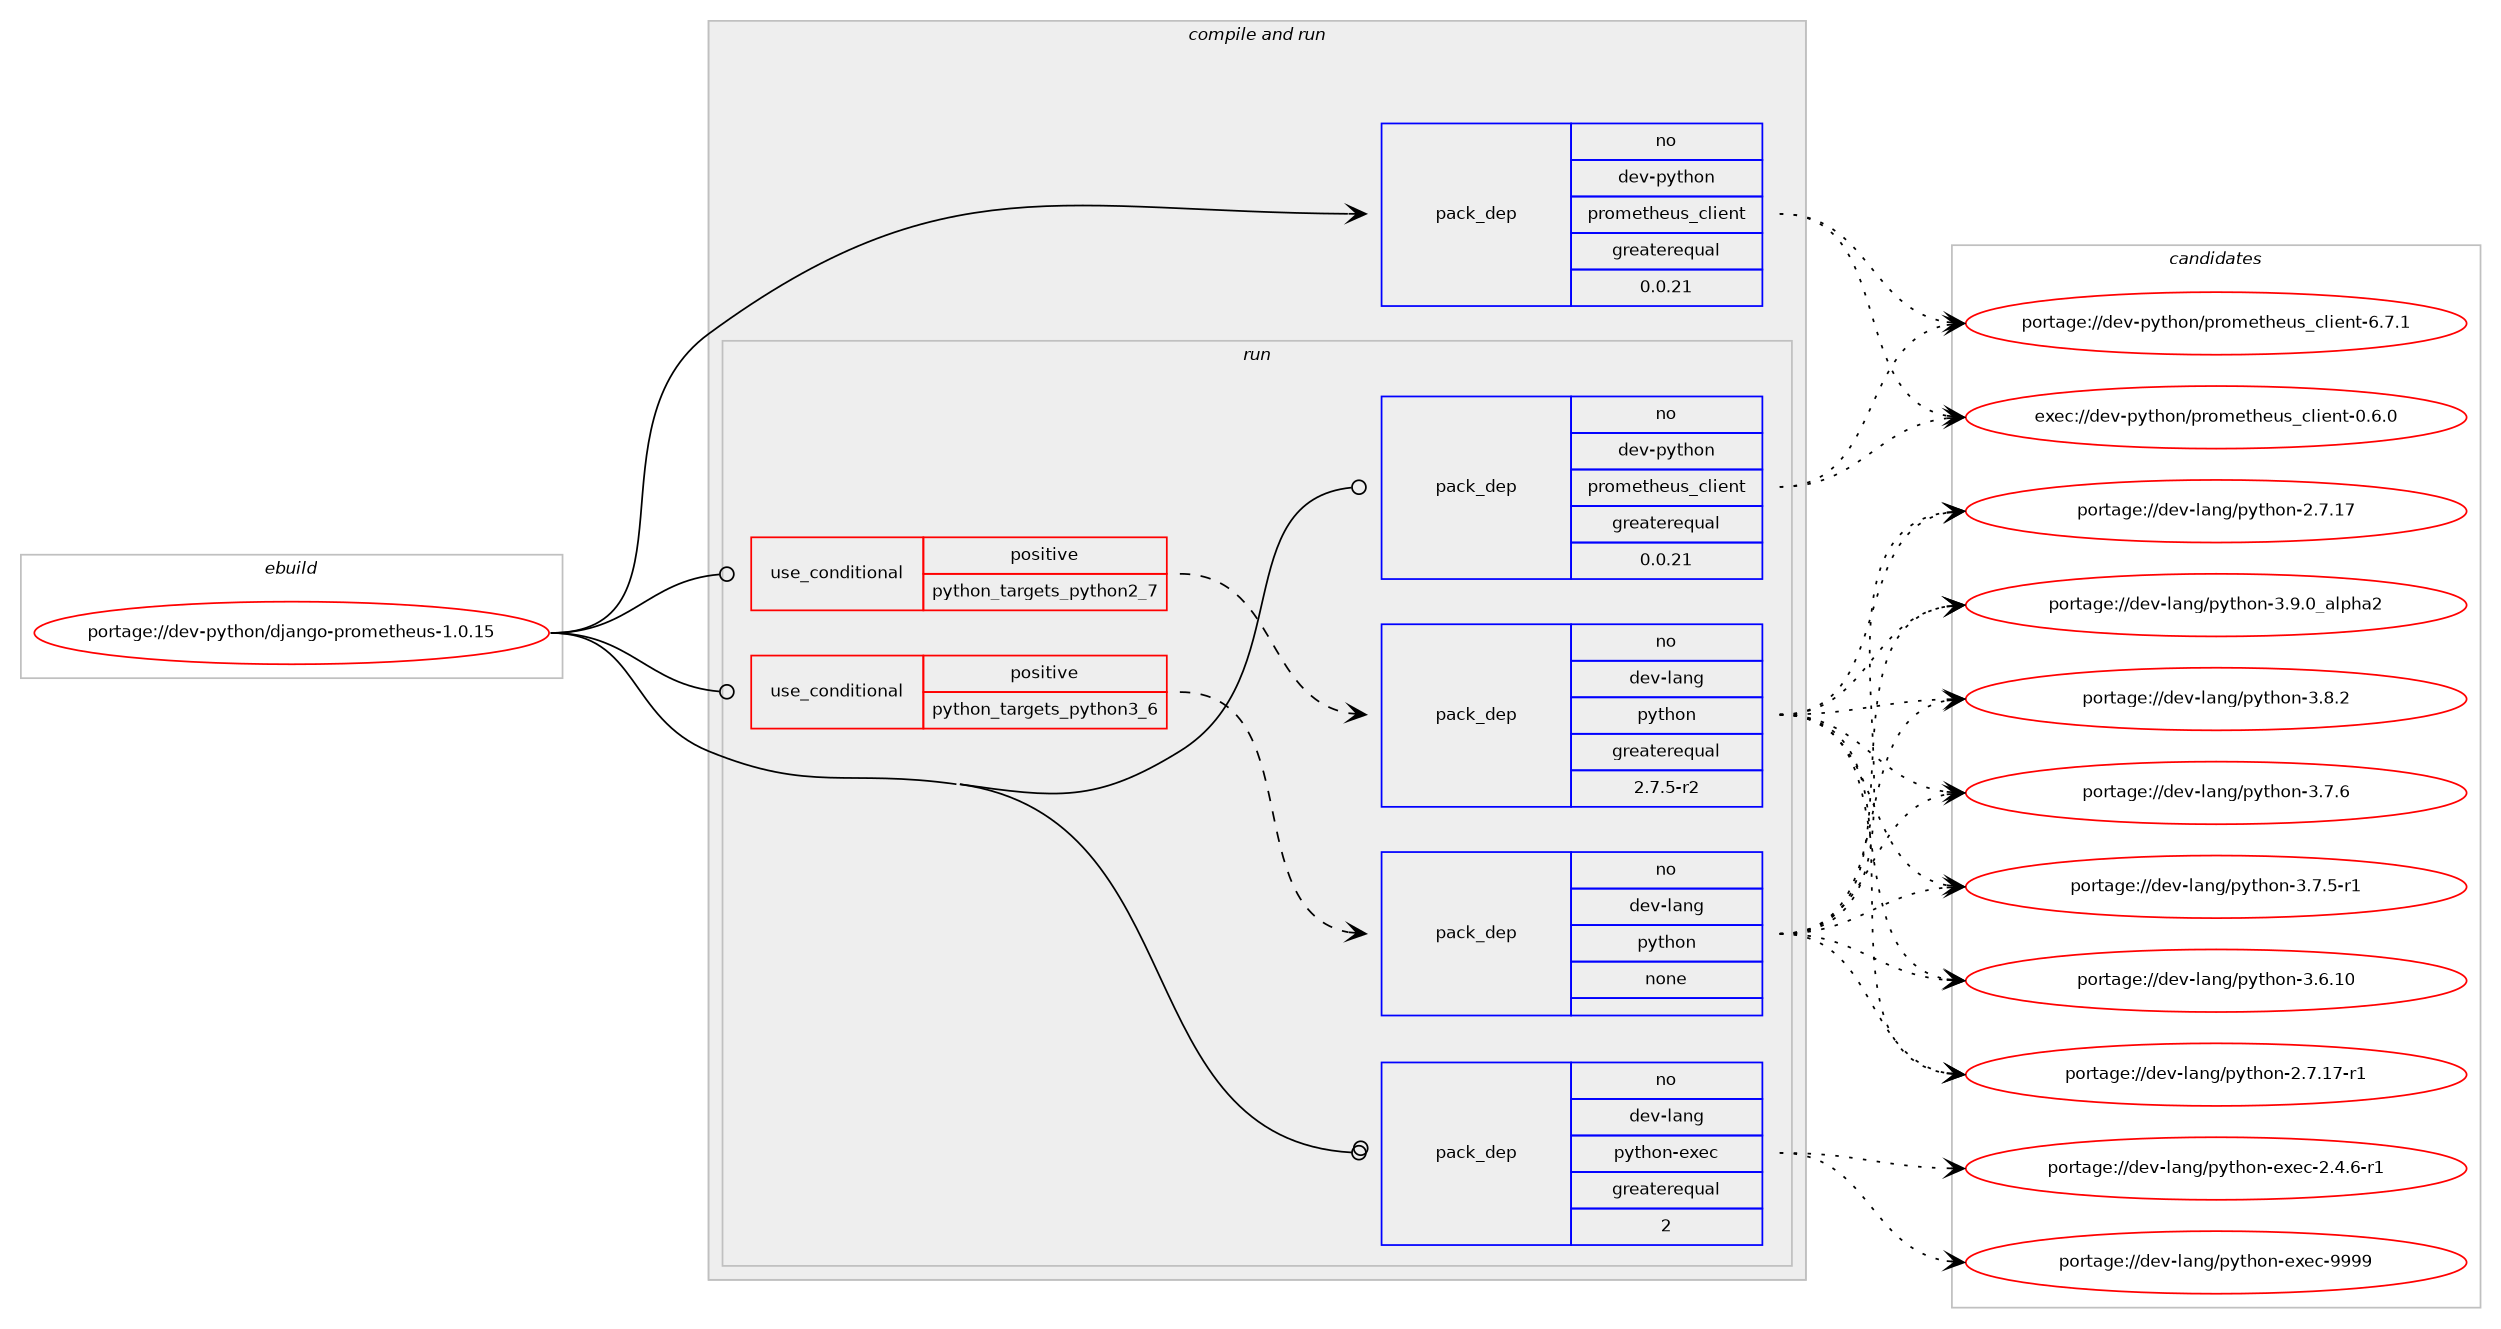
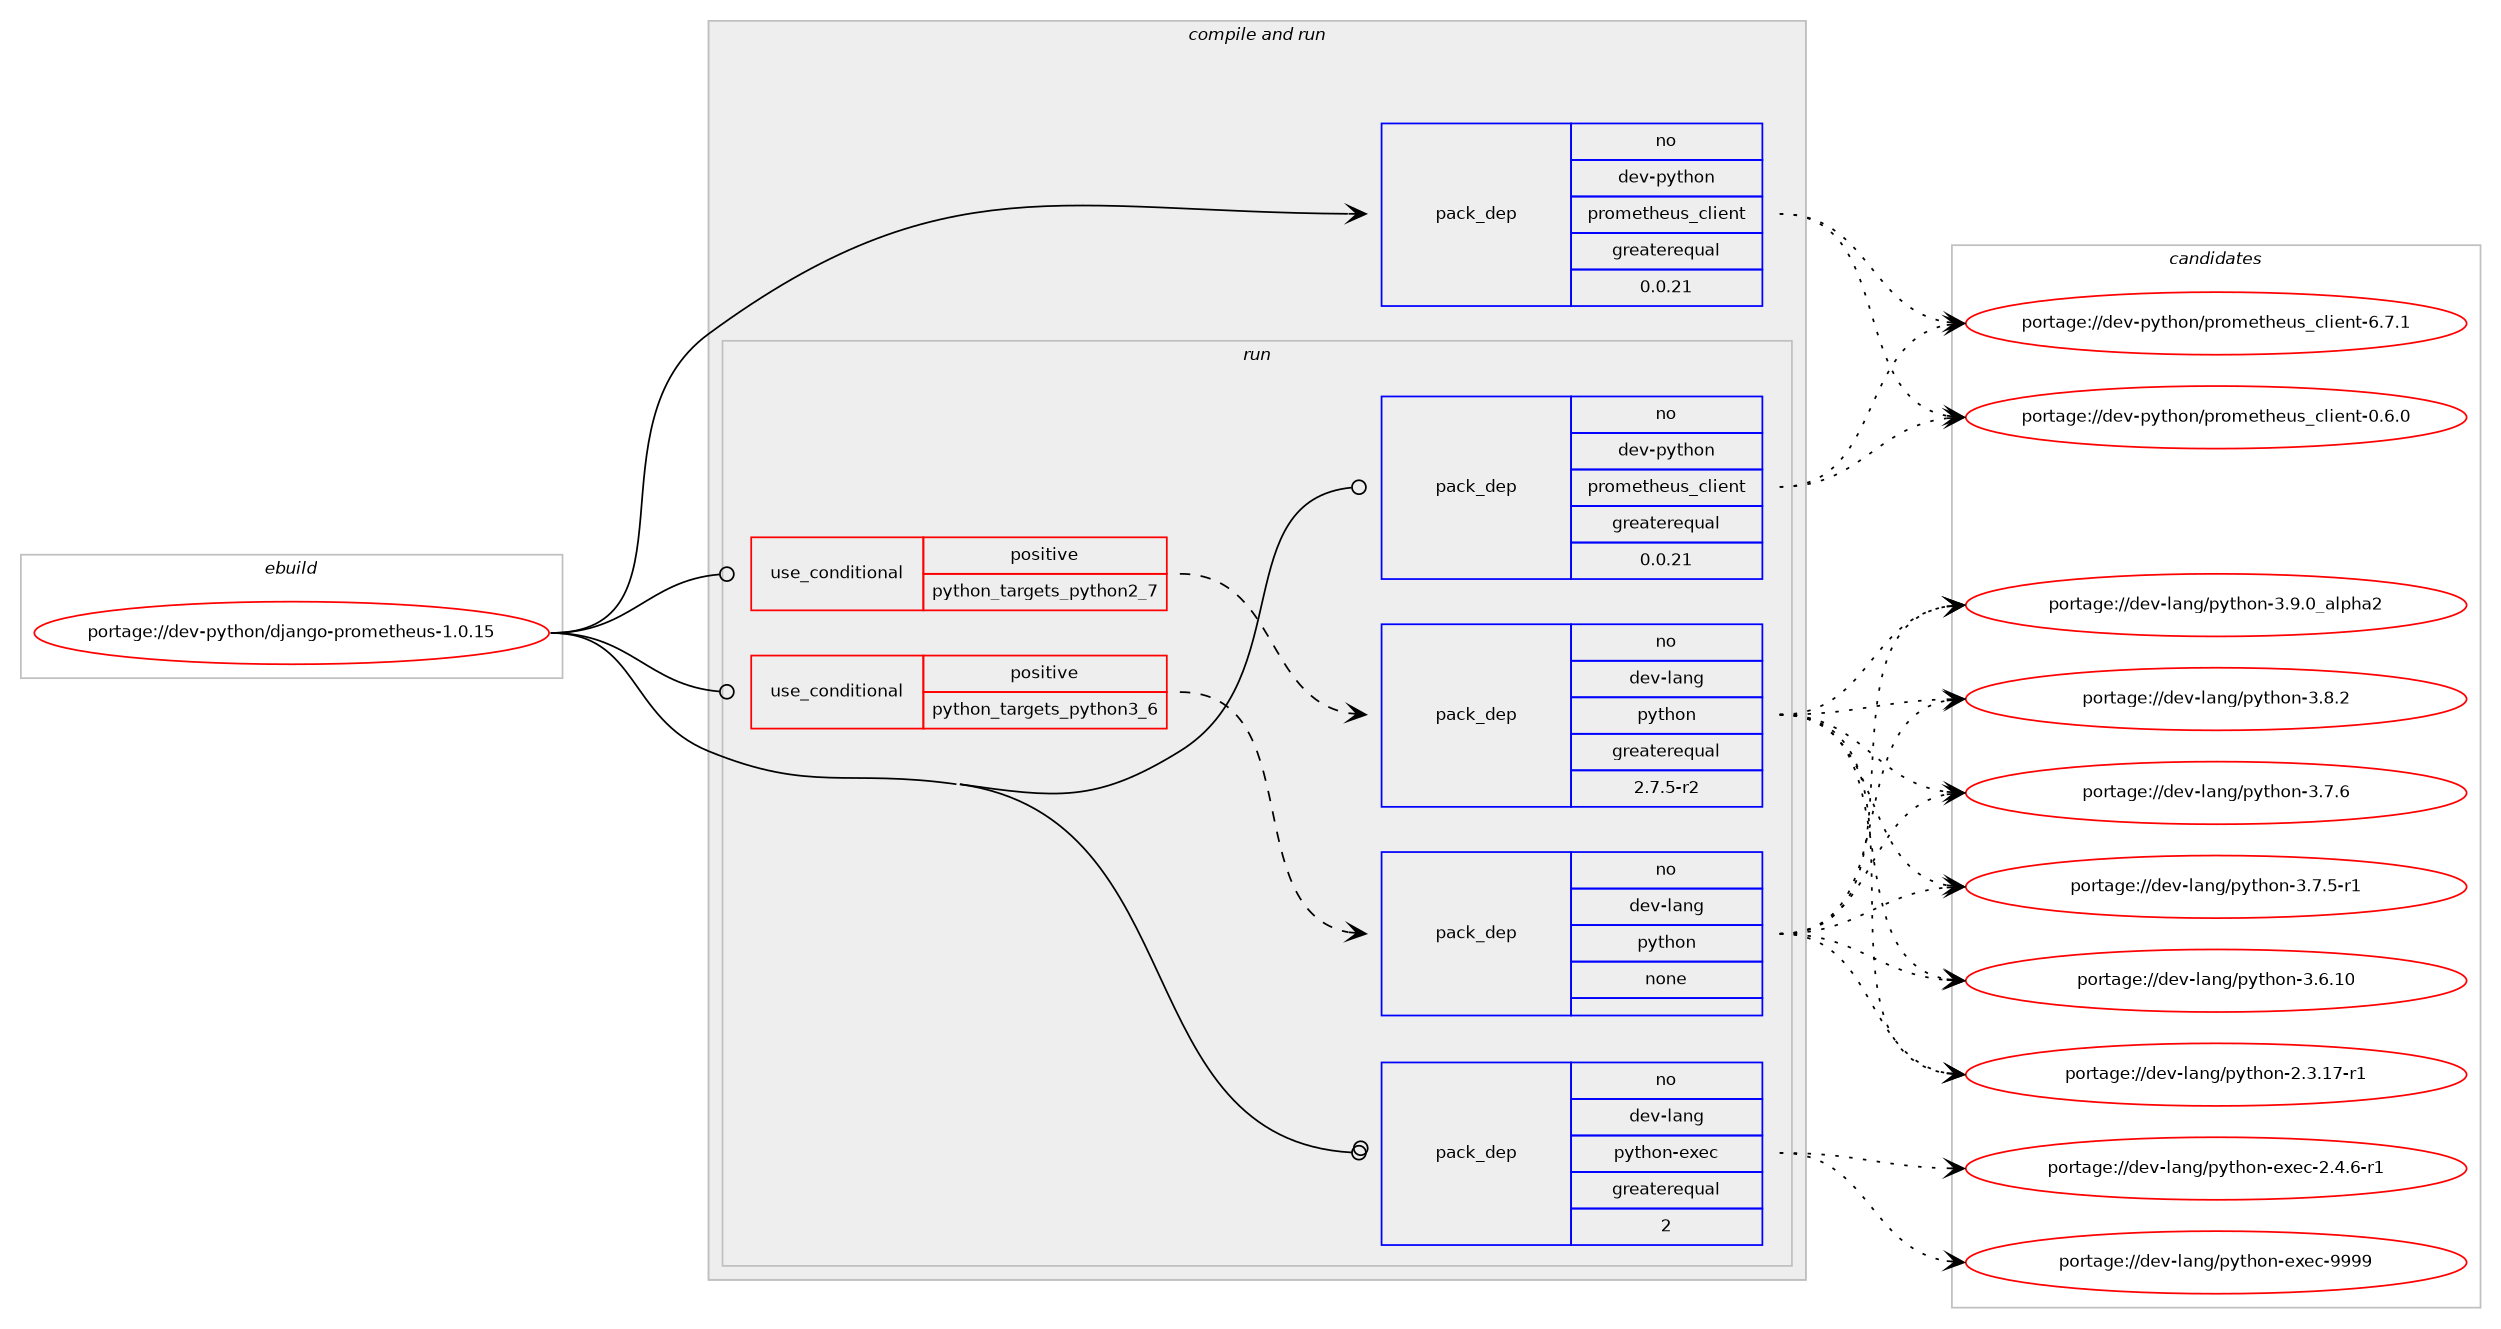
node "exec://dev-python/prometheus_client-0.6.0": label "exec://dev-python/prometheus_client-0.6.0" -> "portage://dev-python/prometheus_client-0.6.0"
node "portage://dev-lang/python-2.7.17": removed
node "portage://dev-lang/python-2.7.17-r1": label "portage://dev-lang/python-2.7.17-r1" -> "portage://dev-lang/python-2.3.17-r1"
